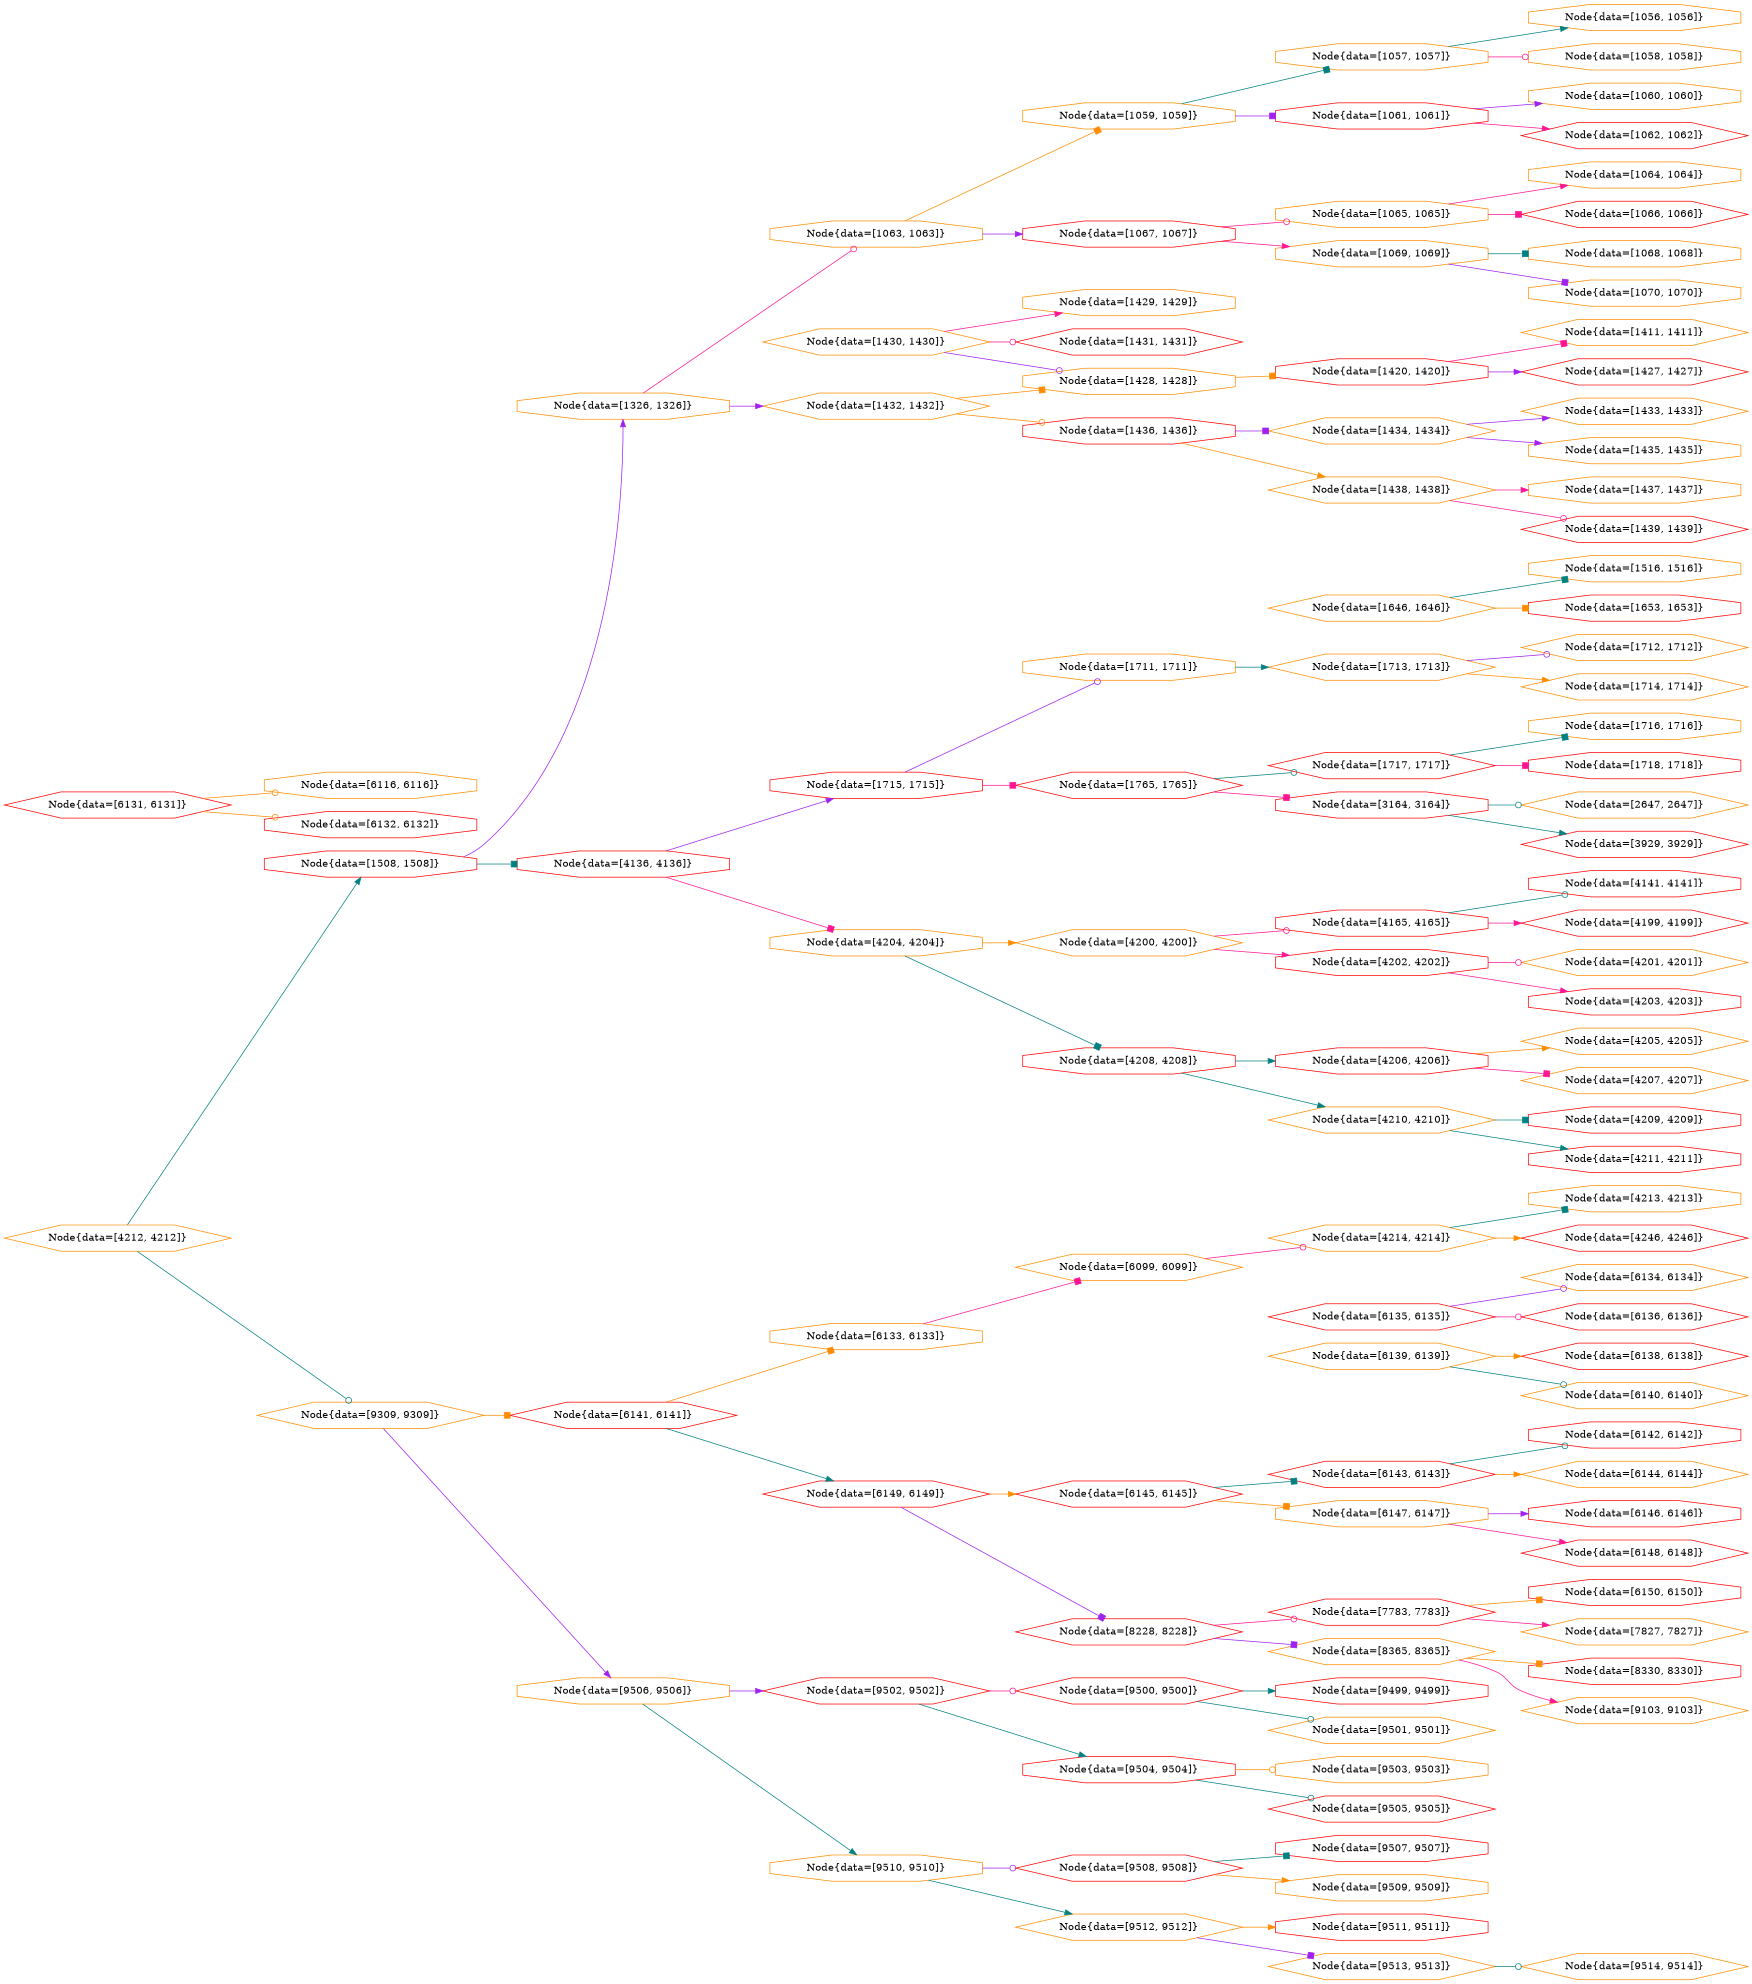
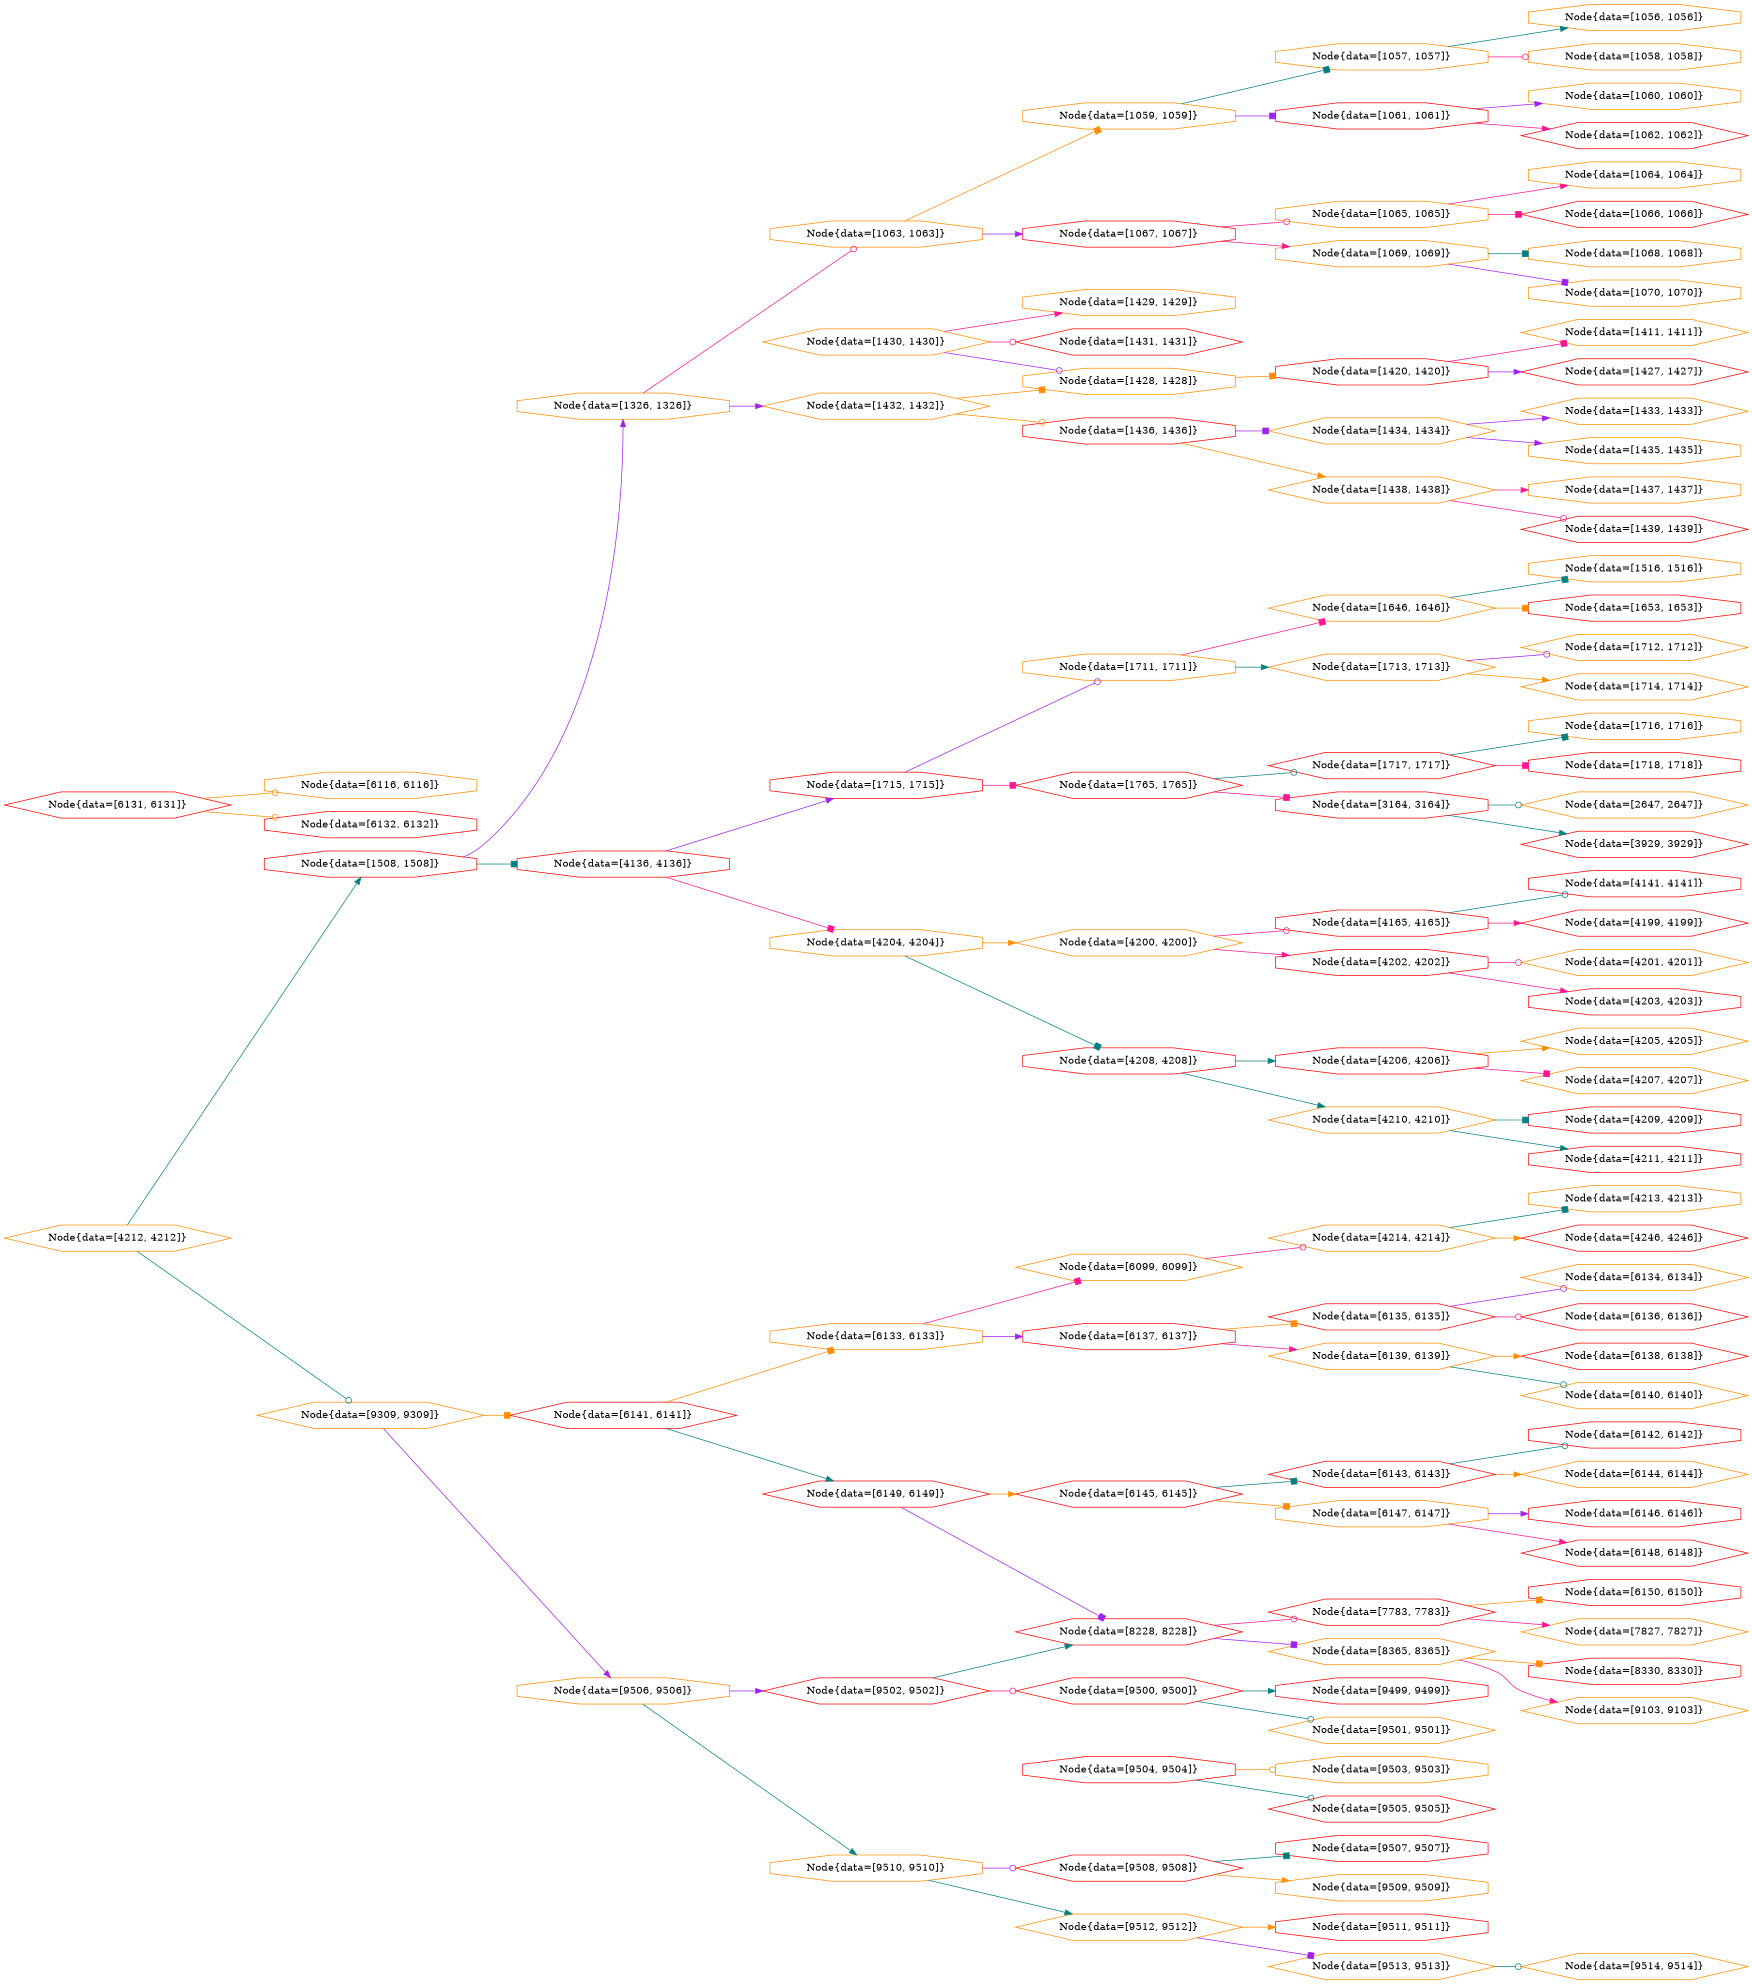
edge "Node{data=[1711, 1711]}" -> "Node{data=[1646, 1646]}": added
node "Node{data=[6137, 6137]}": added
edge "Node{data=[9502, 9502]}" -> "Node{data=[9504, 9504]}": now "Node{data=[9502, 9502]}" -> "Node{data=[8228, 8228]}"
